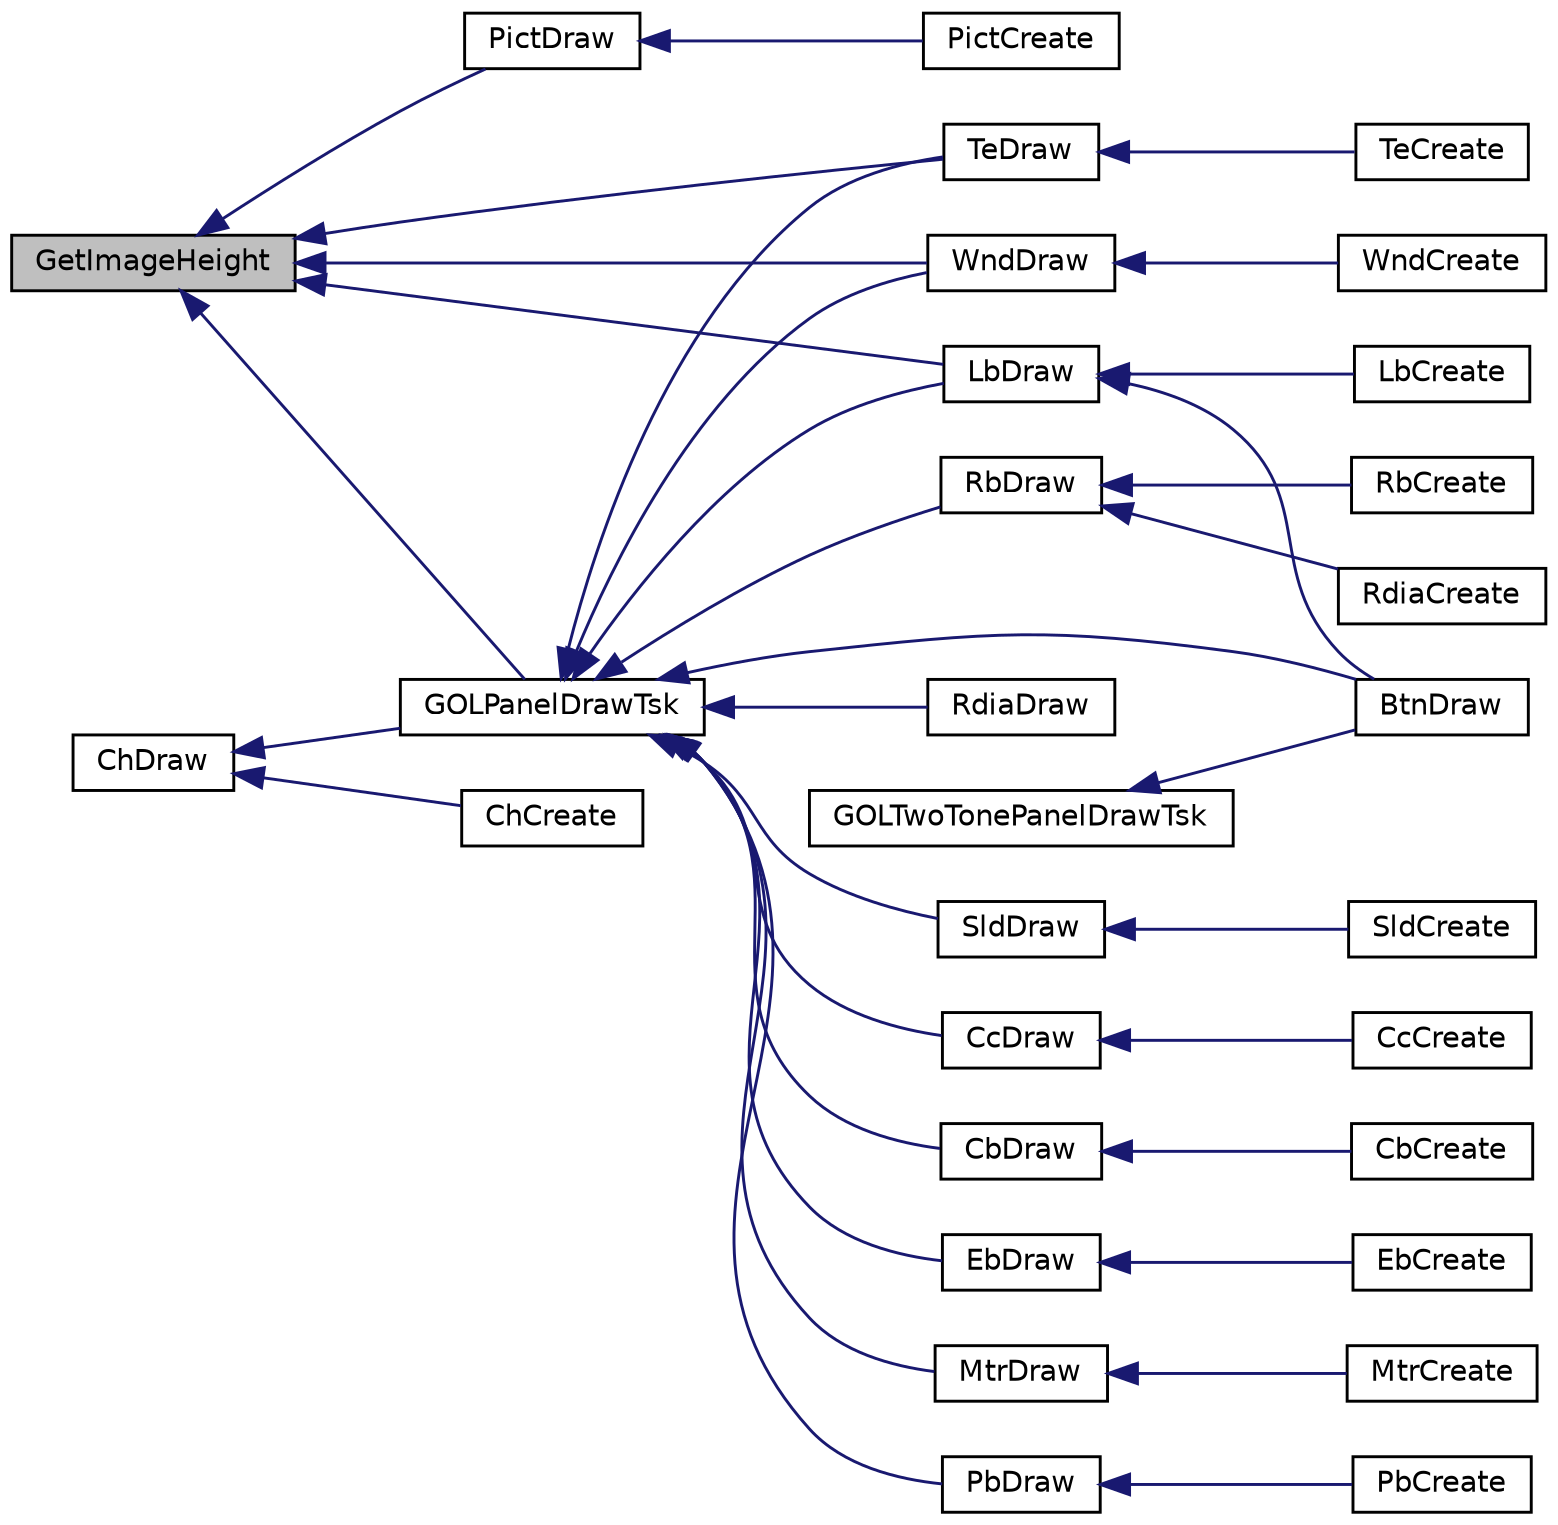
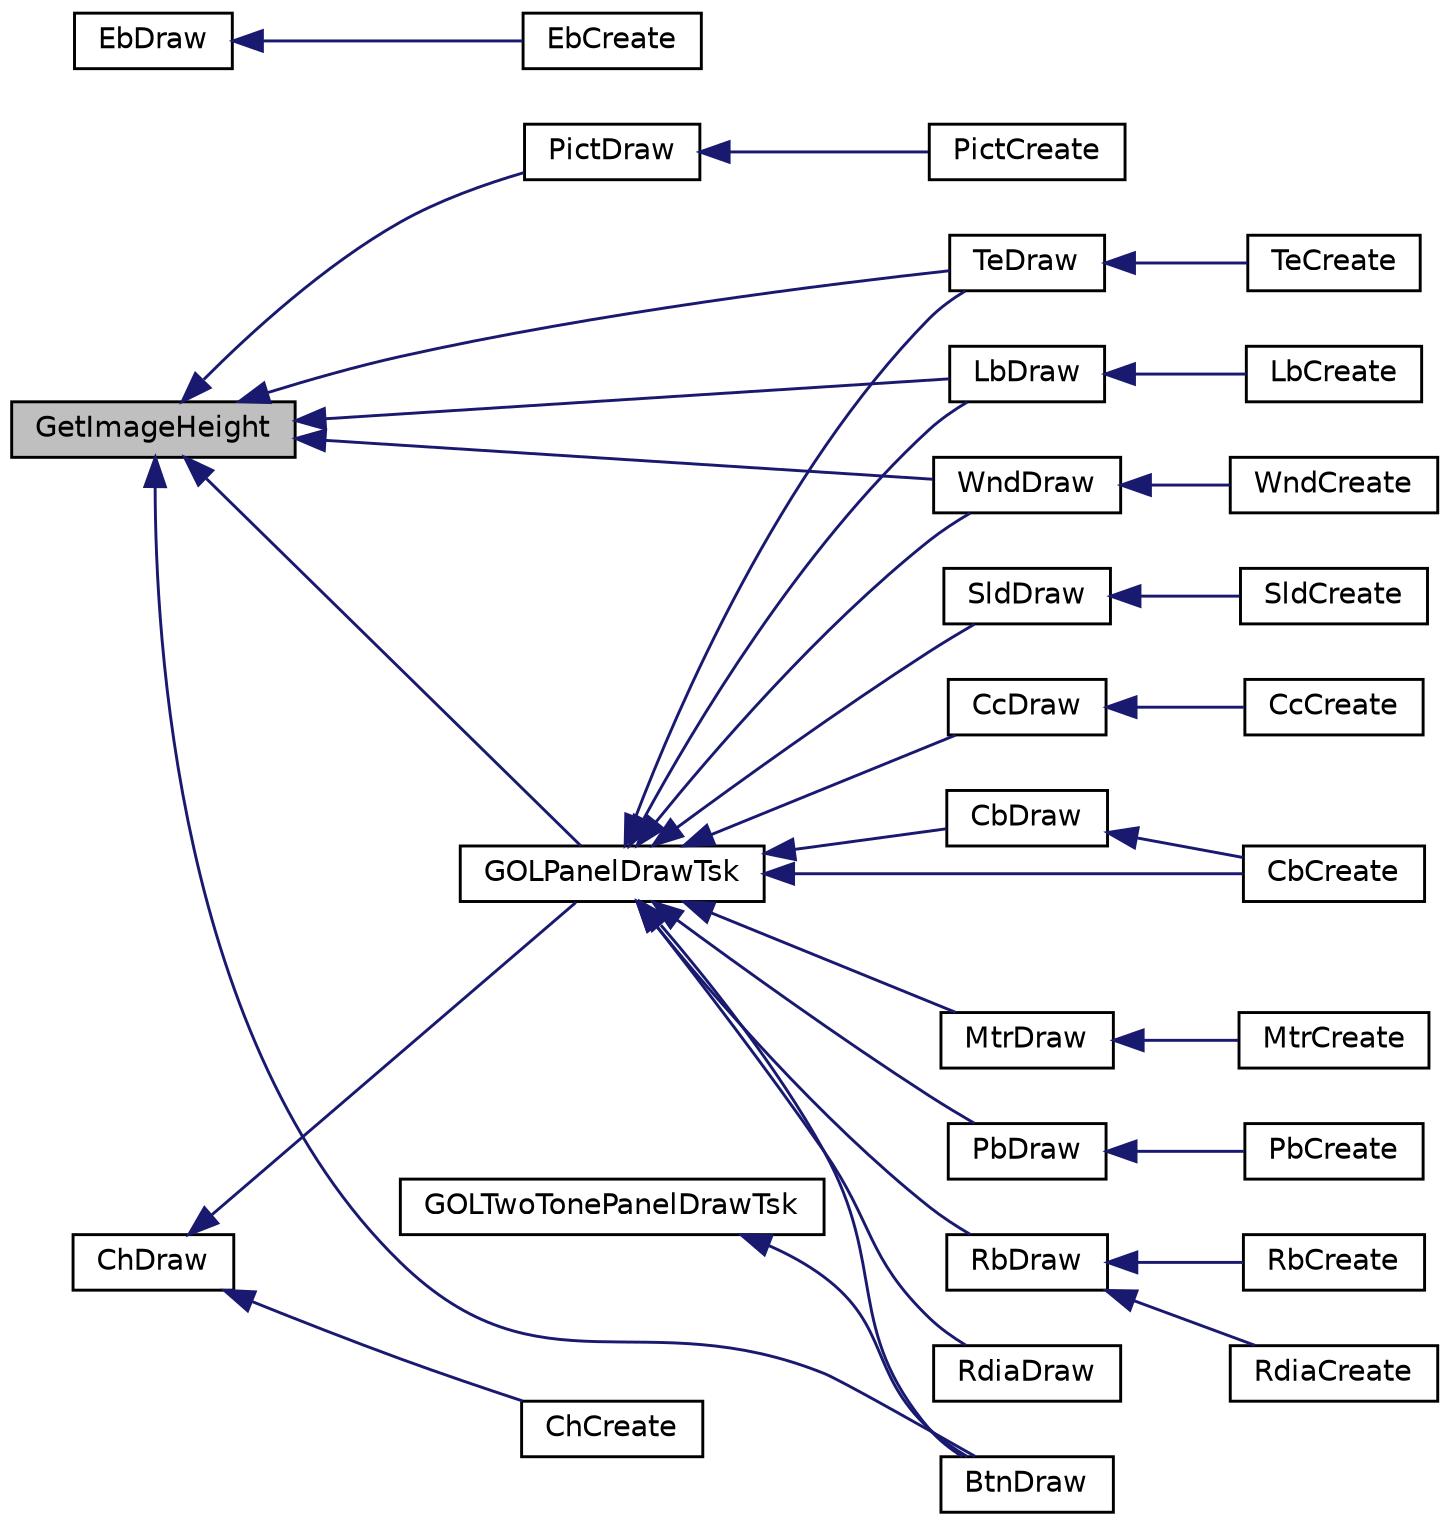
edge "BtnDraw" -> "LbDraw": now "BtnDraw" -> "GetImageHeight"
edge "EbDraw" -> "GOLPanelDrawTsk": now "CbCreate" -> "GOLPanelDrawTsk"
